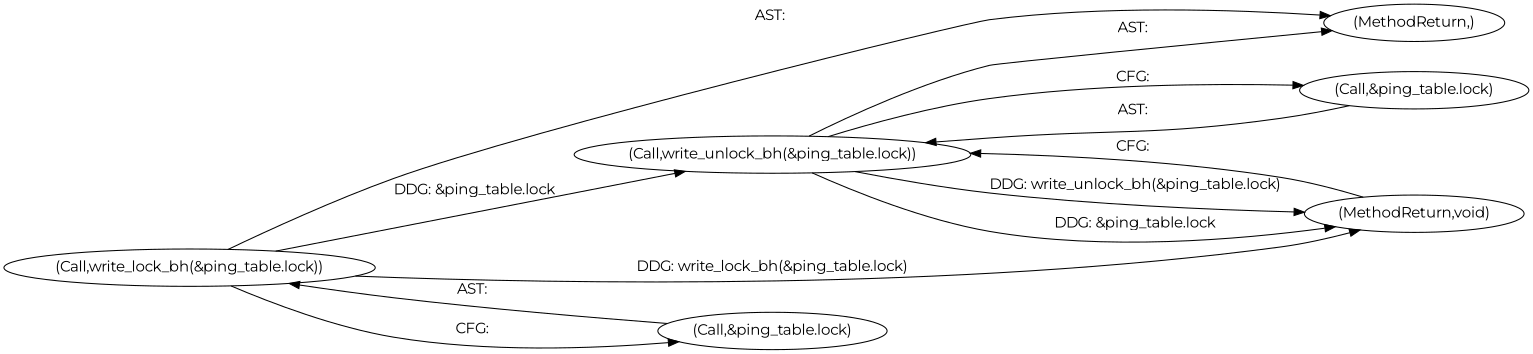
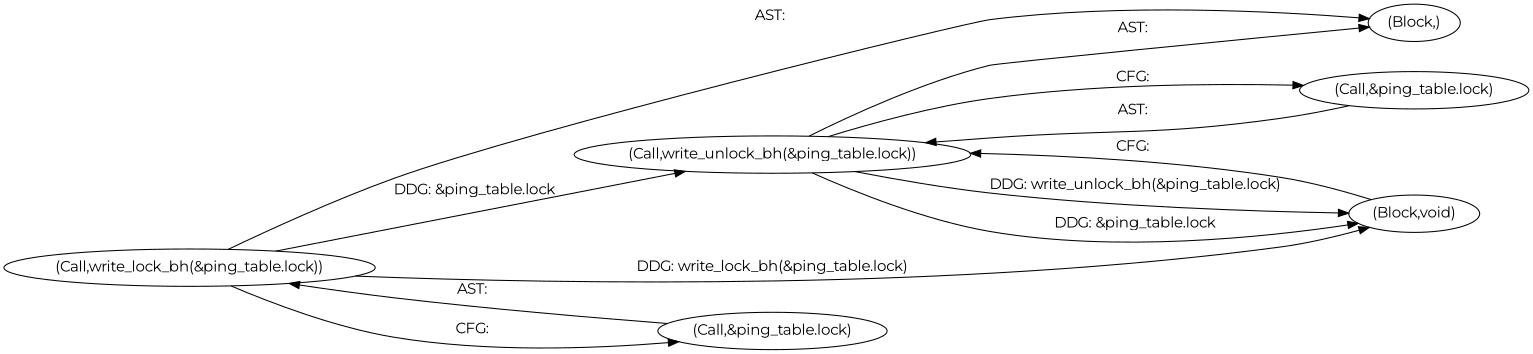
node "(MethodReturn,)": label "(MethodReturn,)" -> "(Block,)"
node "(MethodReturn,void)": label "(MethodReturn,void)" -> "(Block,void)"
